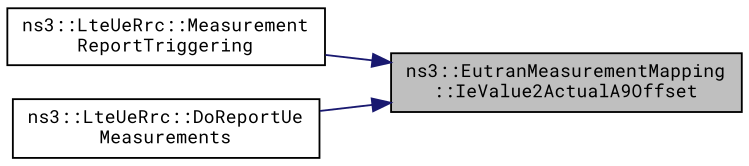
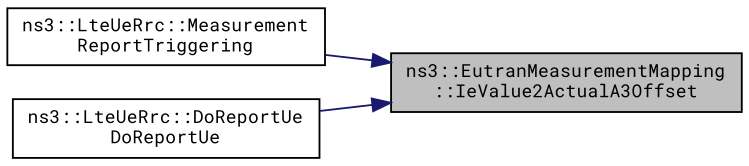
node "ns3::EutranMeasurementMapping ::IeValue2ActualA9Offset": label "ns3::EutranMeasurementMapping ::IeValue2ActualA9Offset" -> "ns3::EutranMeasurementMapping ::IeValue2ActualA3Offset"
node "ns3::LteUeRrc::DoReportUe Measurements": label "ns3::LteUeRrc::DoReportUe Measurements" -> "ns3::LteUeRrc::DoReportUe DoReportUe"
